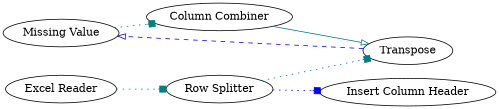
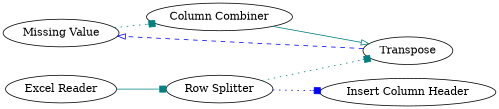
edge "Excel Reader" -> "Row Splitter": style dotted -> solid
